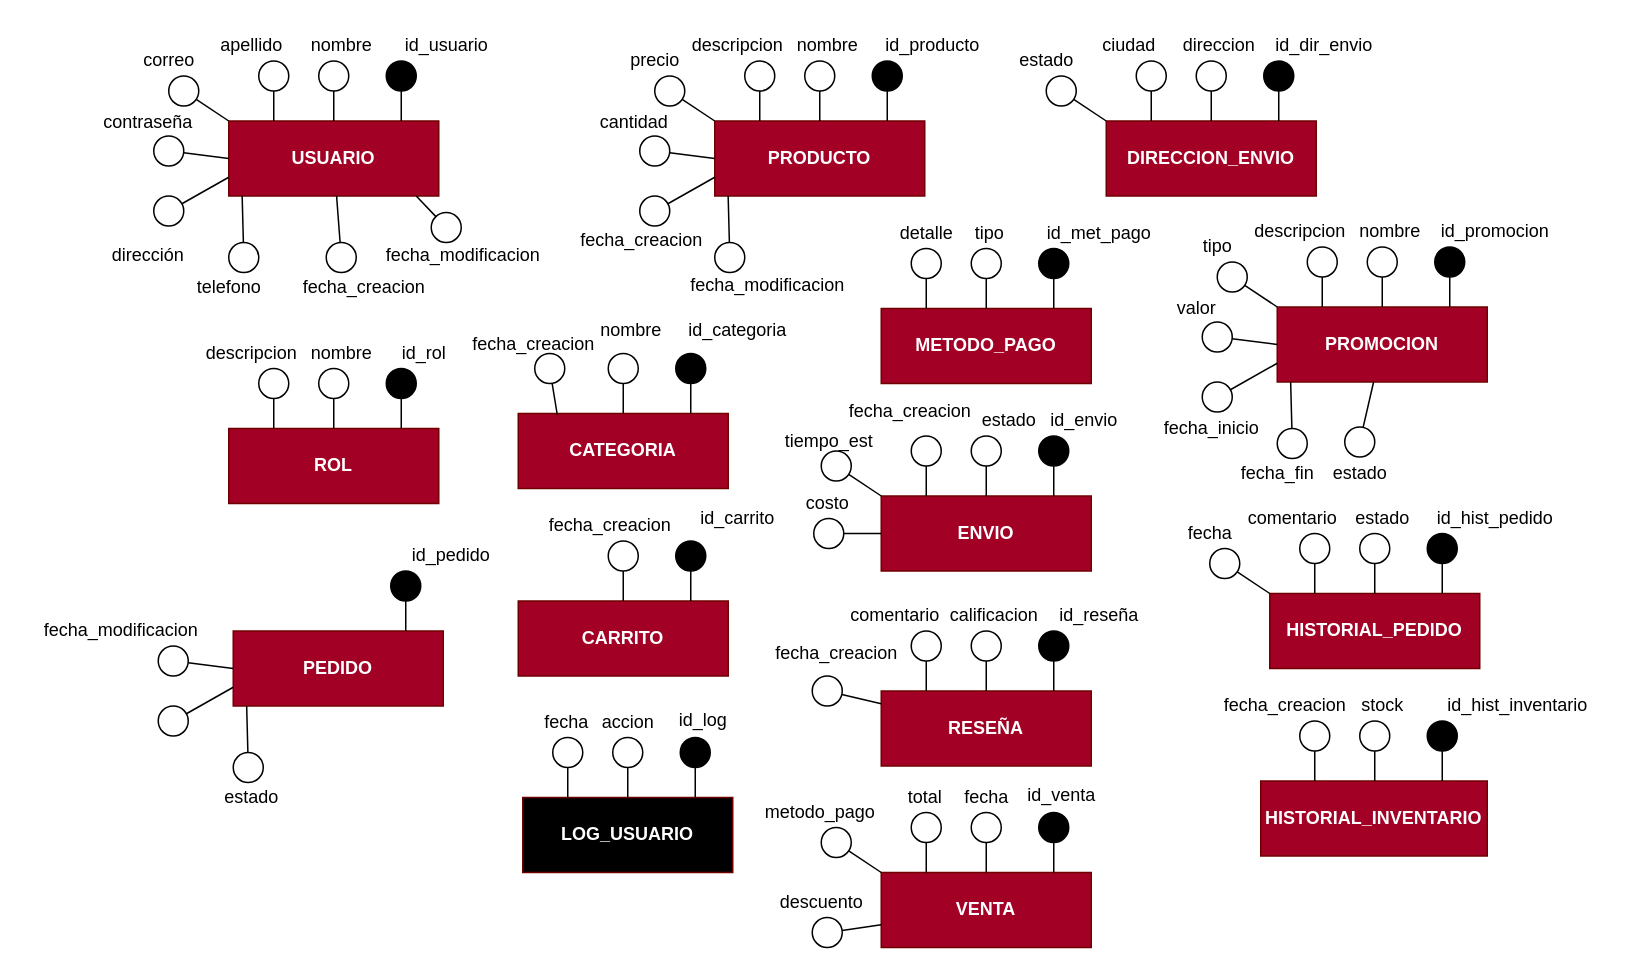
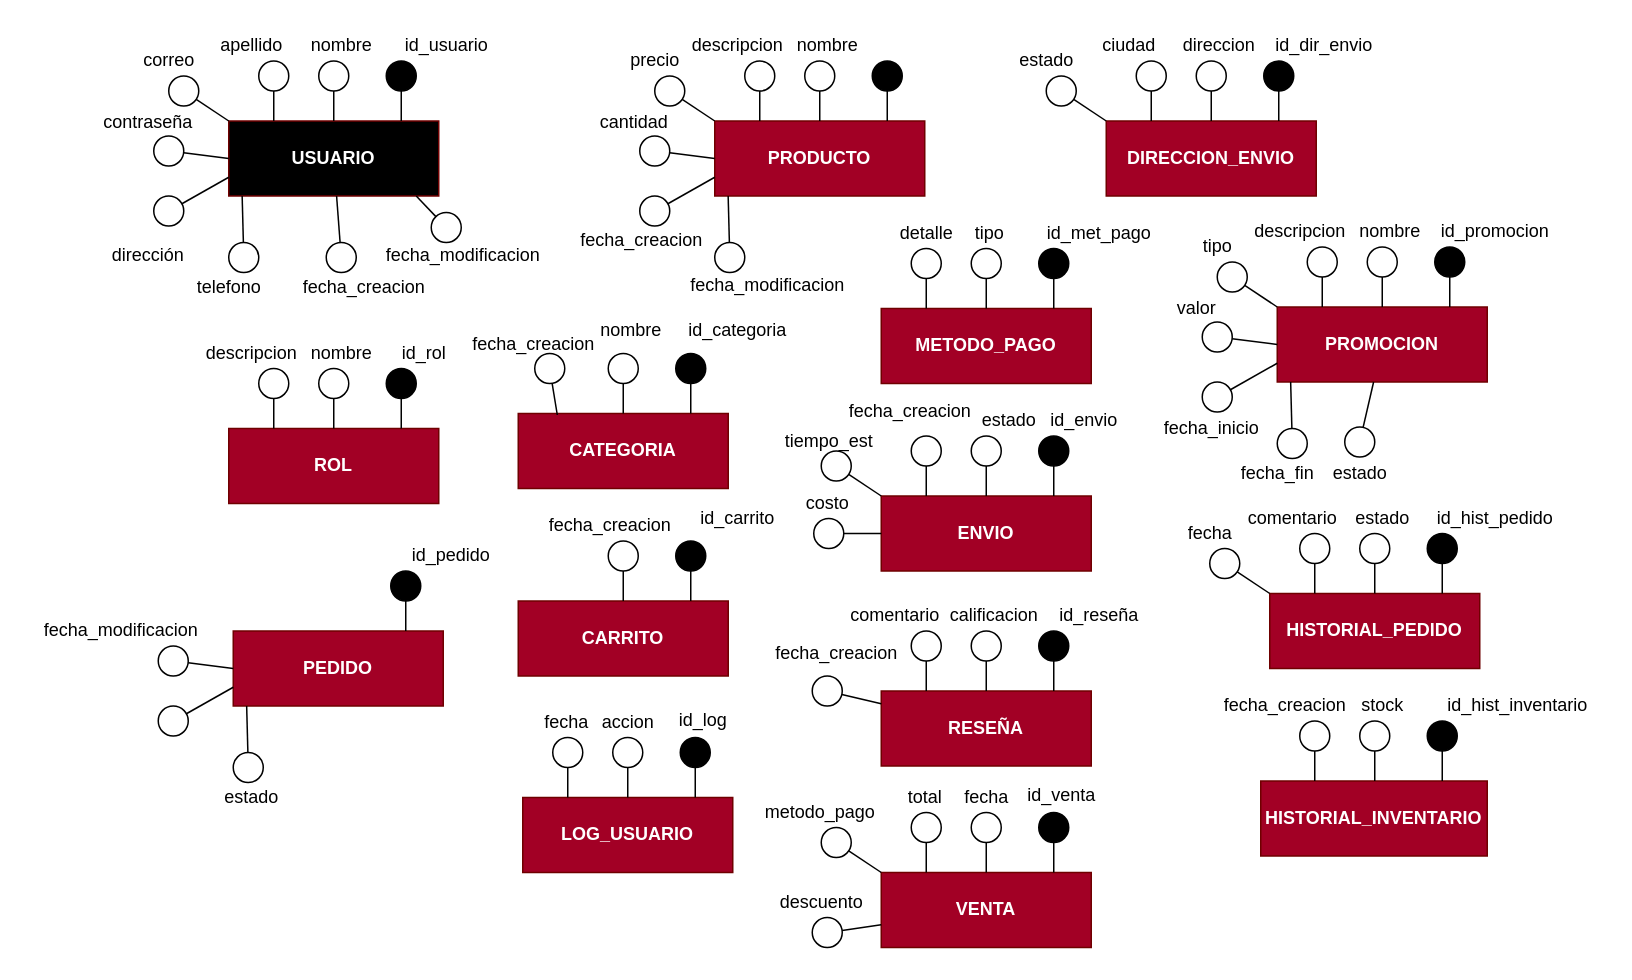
node "id_producto": removed
node "USUARIO": fillcolor #a20025 -> #000000
node "LOG_USUARIO": fillcolor #000000 -> #a20025
